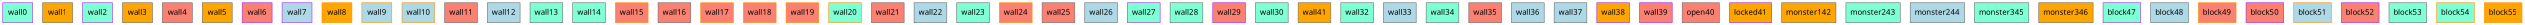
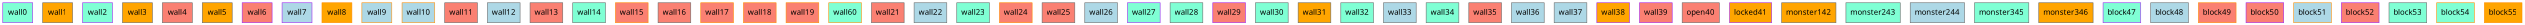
node "wall13": fillcolor aquamarine -> salmon
node "wall20": label "wall20" -> "wall60"
node "wall41": label "wall41" -> "wall31"
